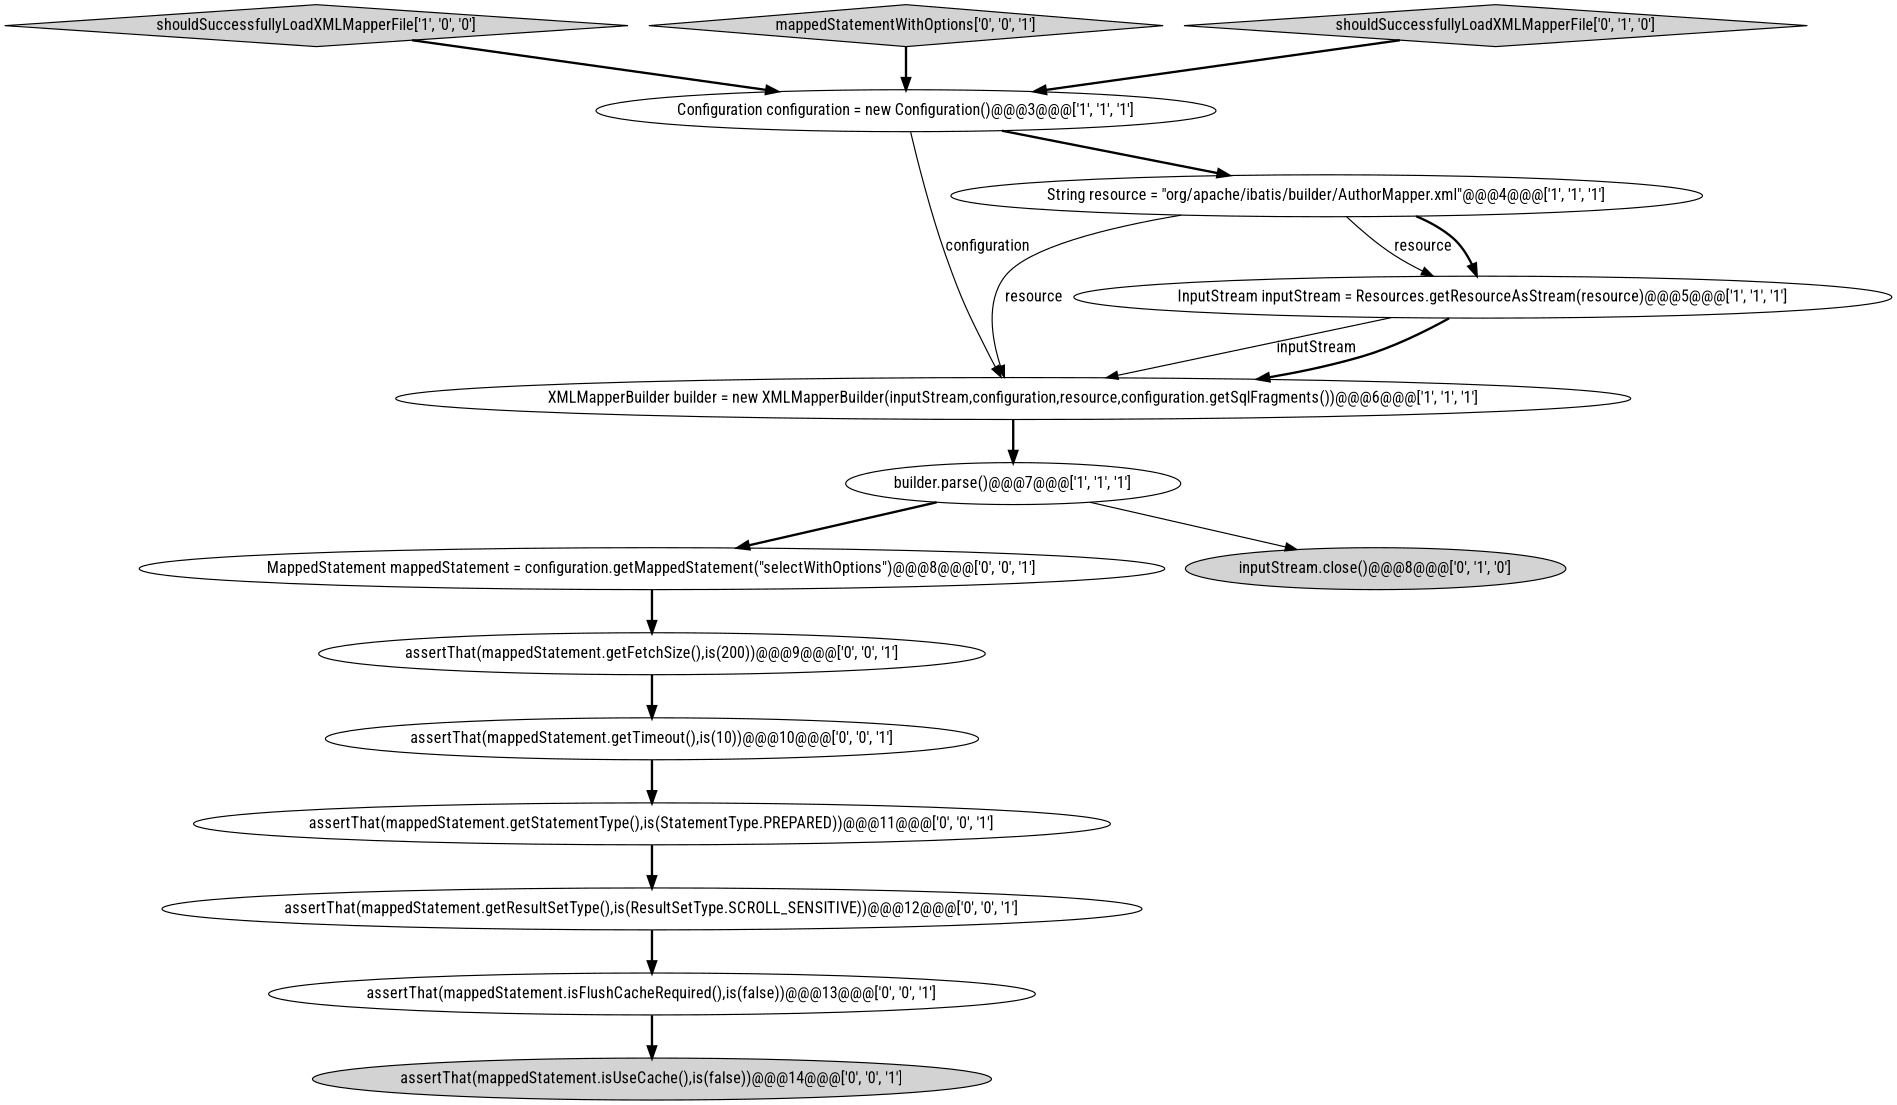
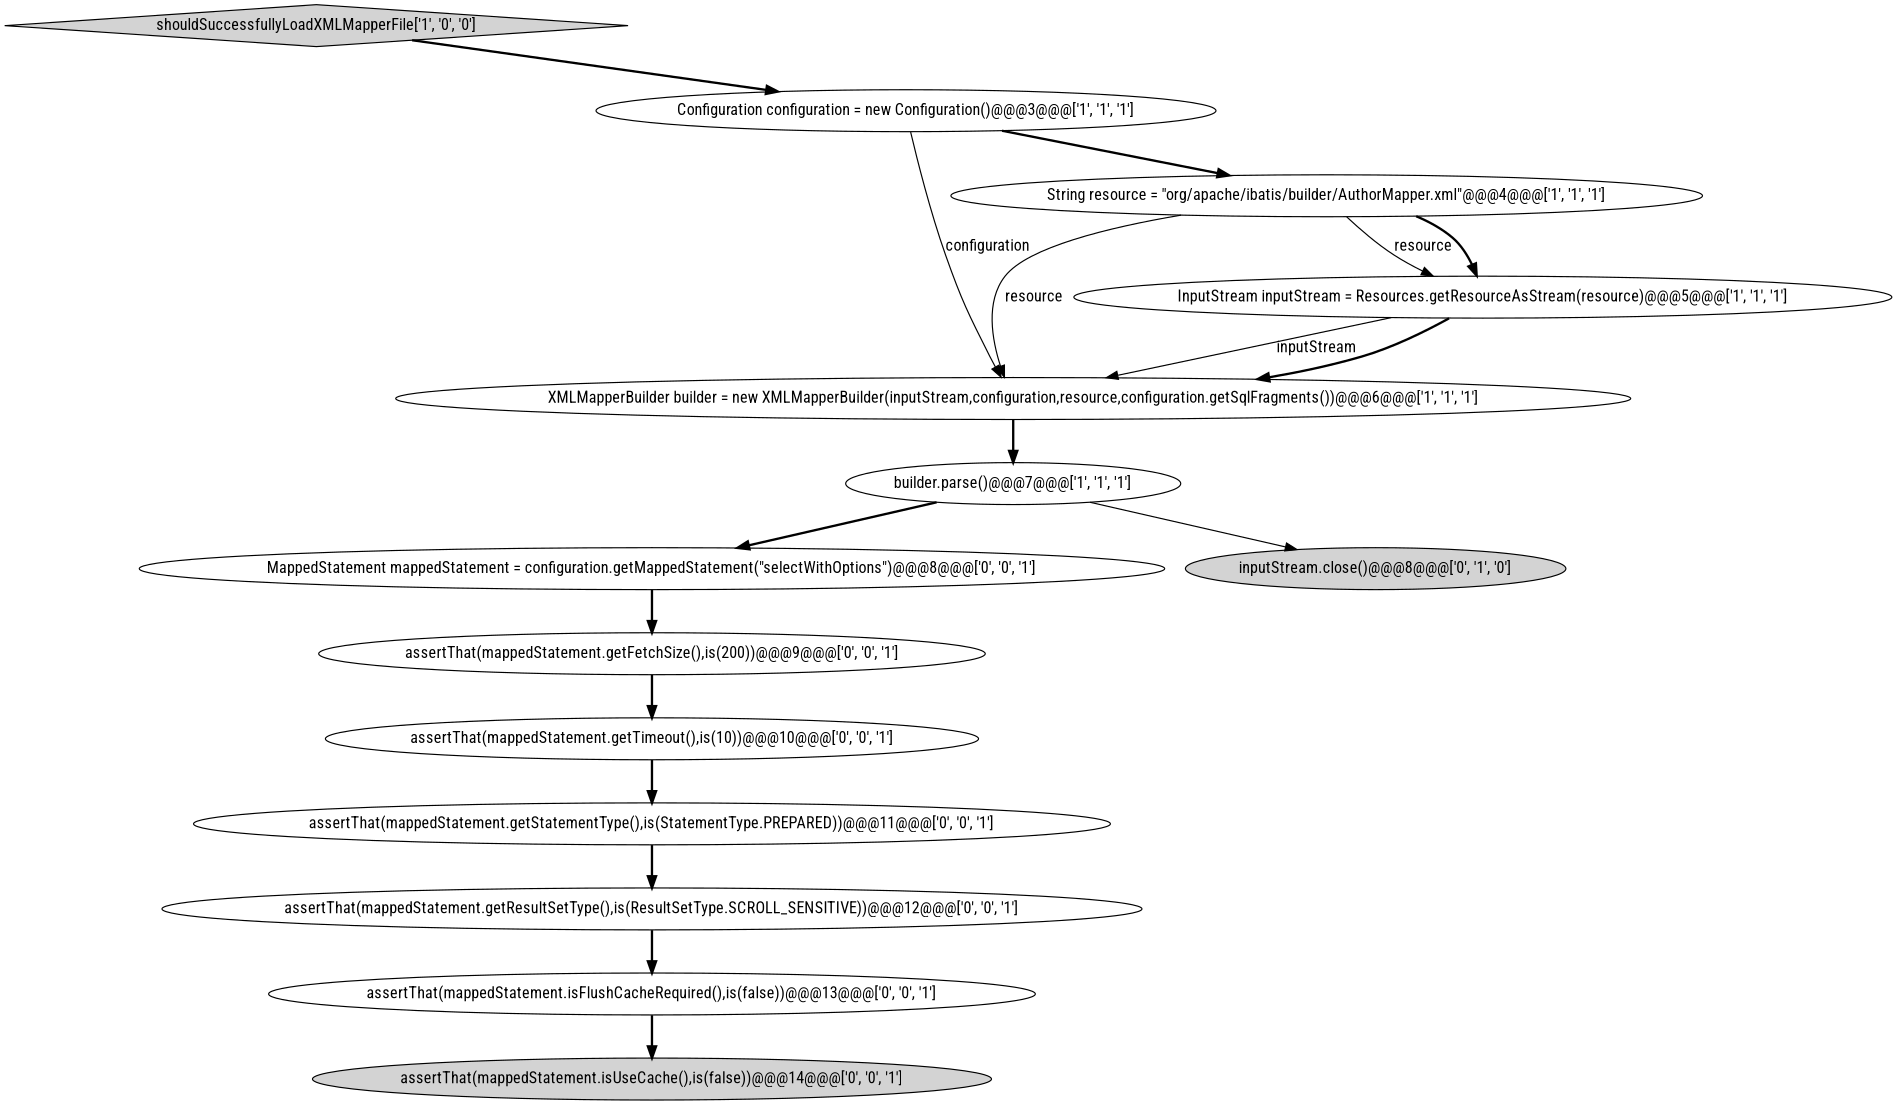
node "mappedStatementWithOptions['0', '0', '1']": removed
node "shouldSuccessfullyLoadXMLMapperFile['0', '1', '0']": removed
